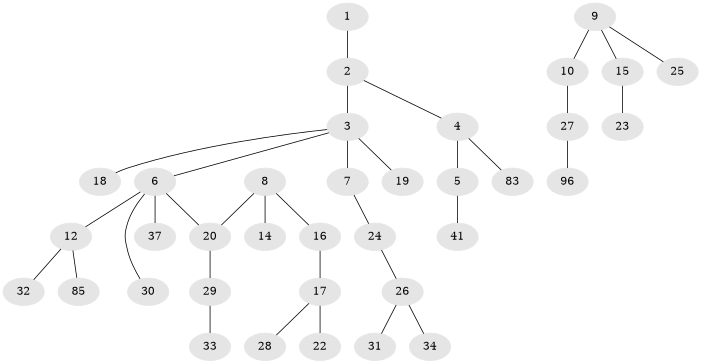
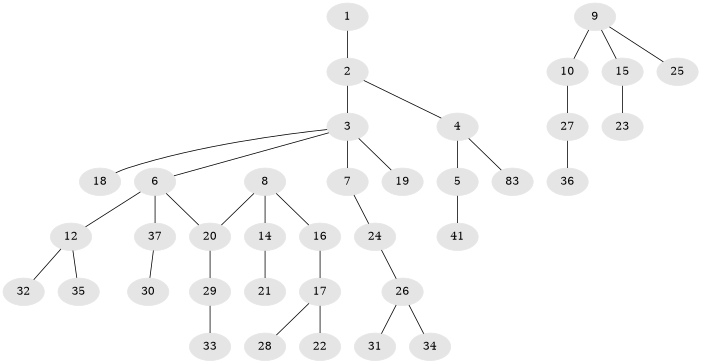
node "96": label "96" -> "36"
edge "6" -- "30": now "37" -- "30"
node "85": label "85" -> "35"
node "21": added
